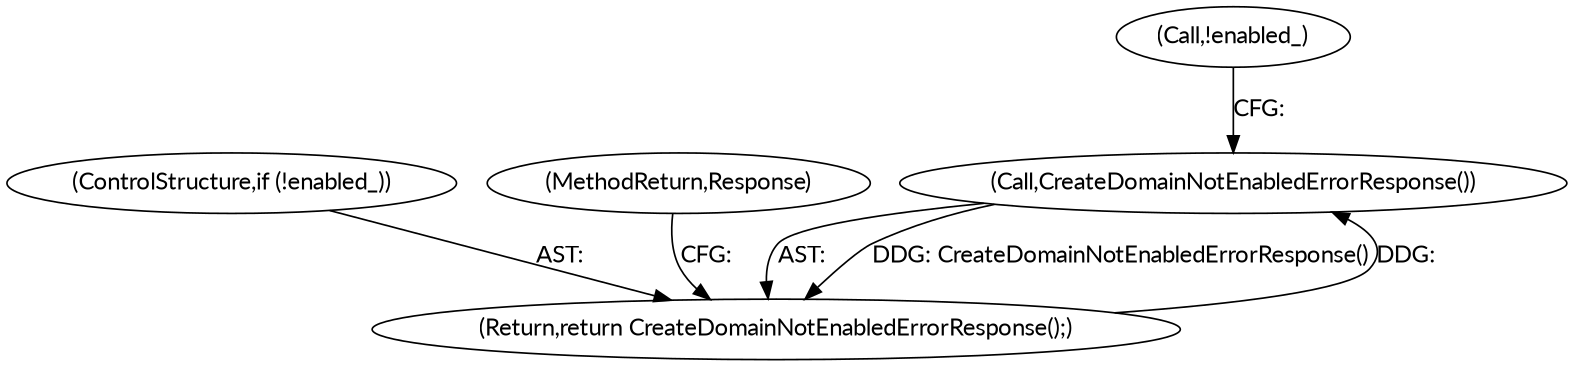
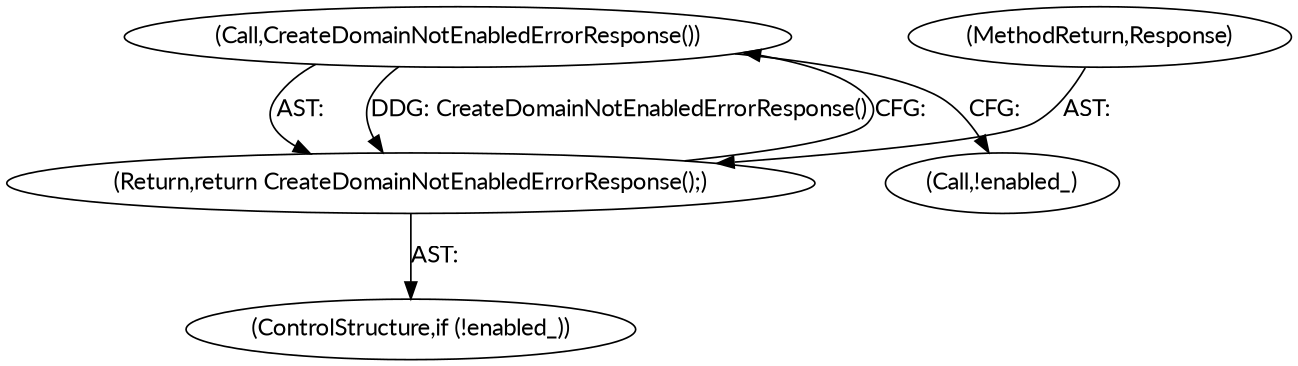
edge "(Call,!enabled_)" -> "(Call,CreateDomainNotEnabledErrorResponse())": reversed
edge "(ControlStructure,if (!enabled_))" -> "(Return,return CreateDomainNotEnabledErrorResponse();)": reversed
edge "(MethodReturn,Response)" -> "(Return,return CreateDomainNotEnabledErrorResponse();)": label "CFG: " -> "AST: "
edge "(Return,return CreateDomainNotEnabledErrorResponse();)" -> "(Call,CreateDomainNotEnabledErrorResponse())": label "DDG: " -> "CFG: "
